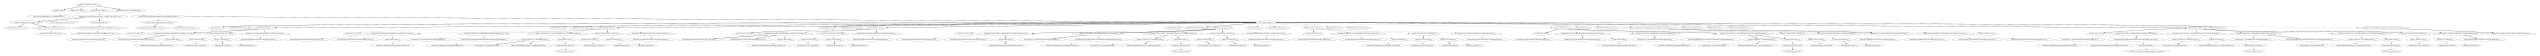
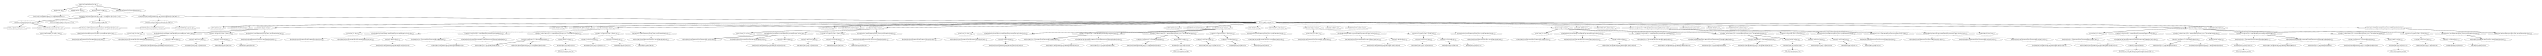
node "(IDENTIFIER,m,TIFFReadDirEntryCheckRangeLong8Slong8(m))": added
